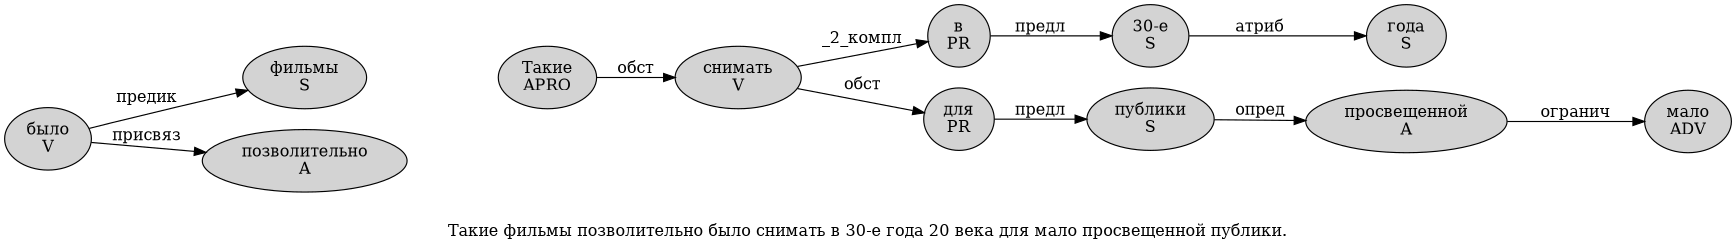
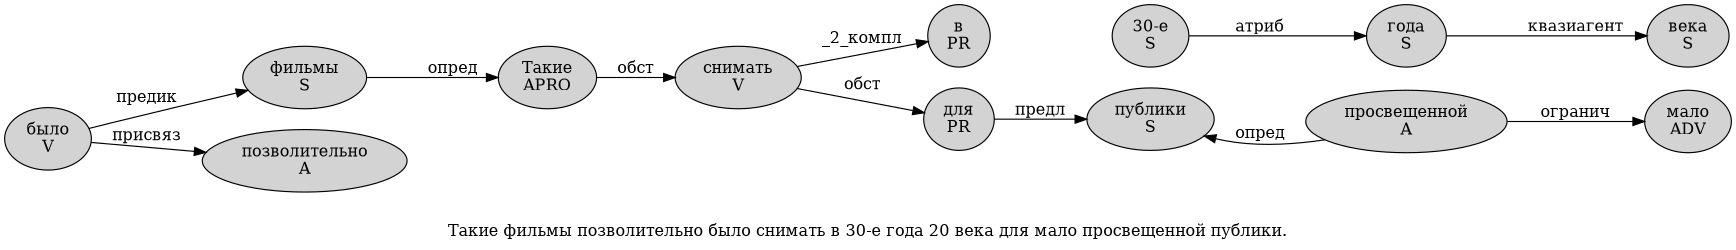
edge "в PR" -> "30-е S": removed, label "предл"
node "века S": added
edge "фильмы S" -> "Такие APRO": added, label "опред"
edge "публики S" -> "просвещенной A": reversed
